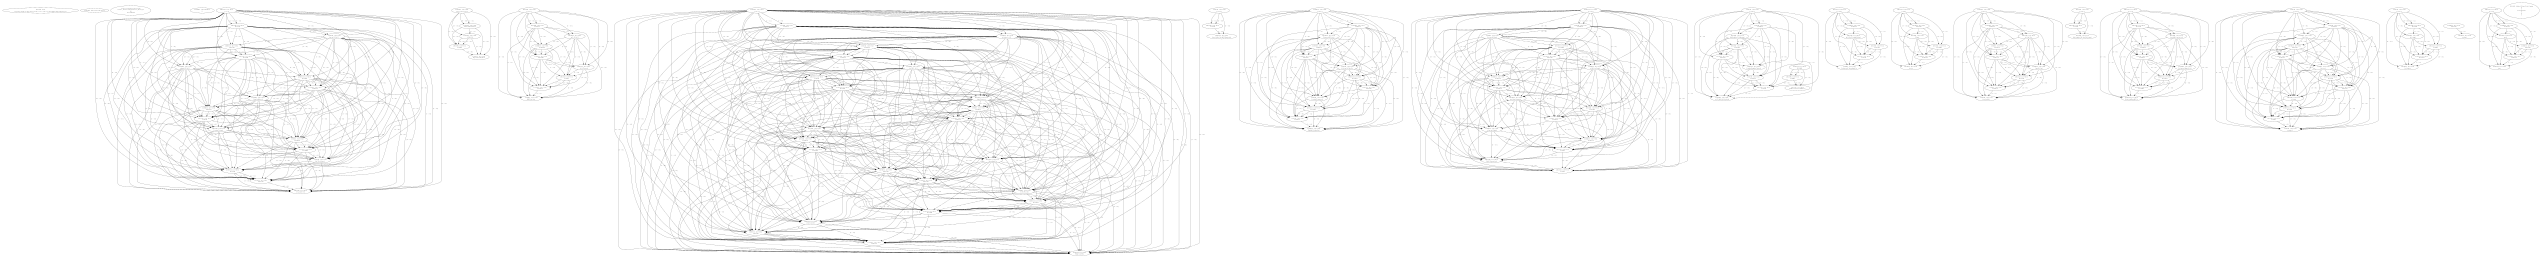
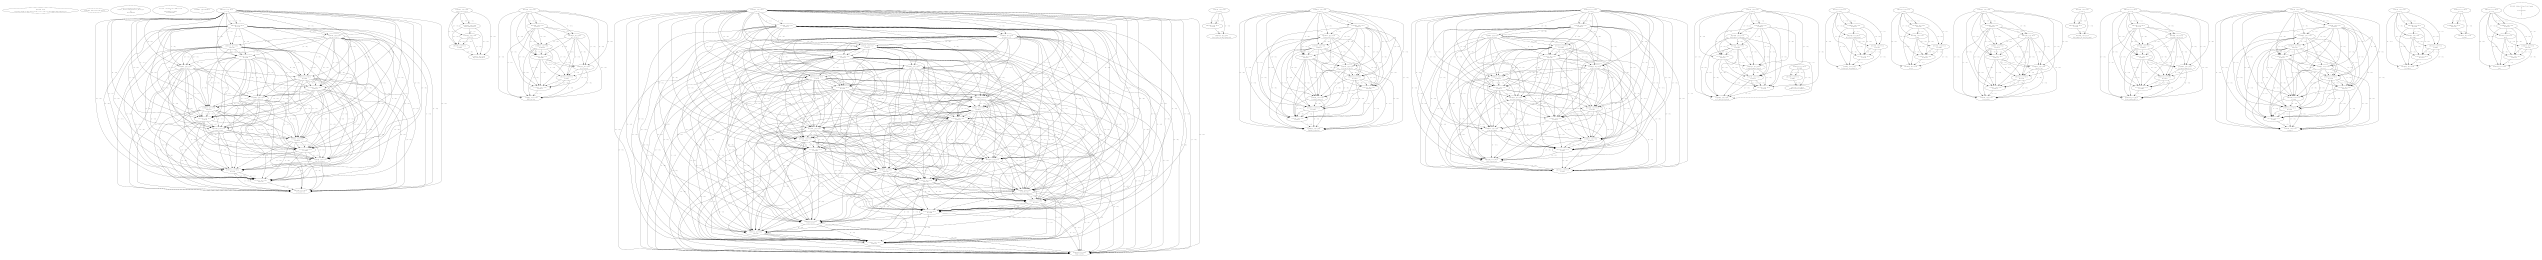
node "4204459.LookupPrivilegeValueA 0 SeDebugPrivilege 2147416068": added
node "4204543.lstrlenA 4216256": added
edge "4204595.lstrlenA 4215892" -> "4204595.lstrlenA 4216152": now "4204595.lstrlenA CreateRemoteThread" -> "4204595.lstrlenA 4216152"
